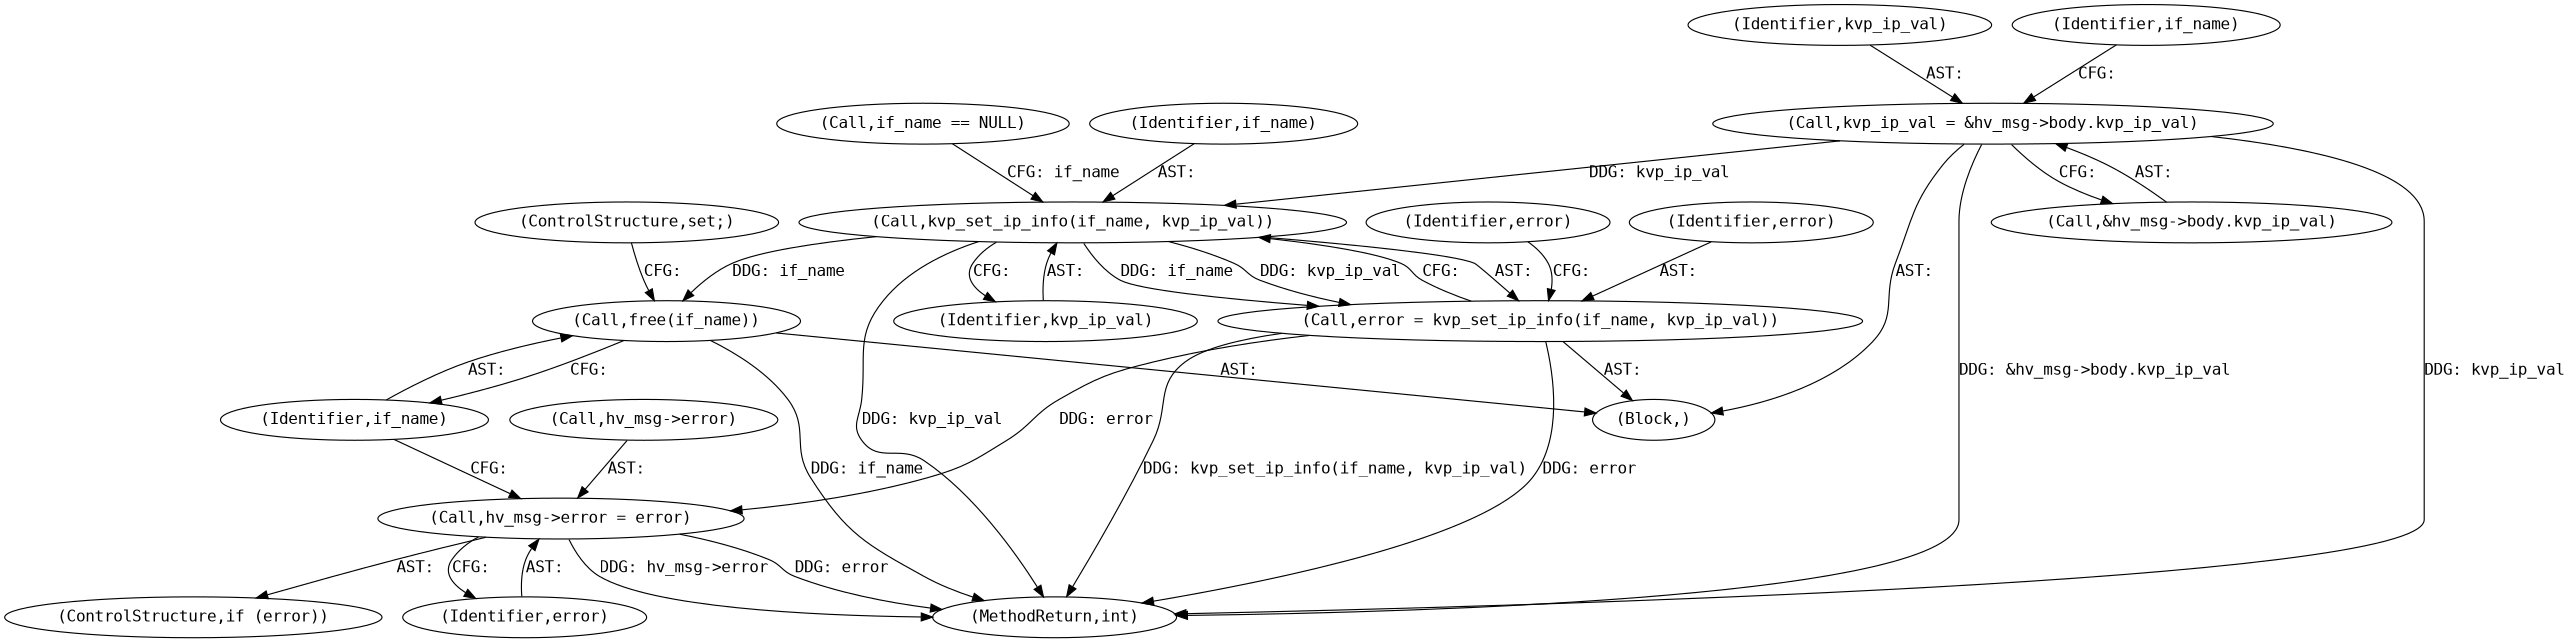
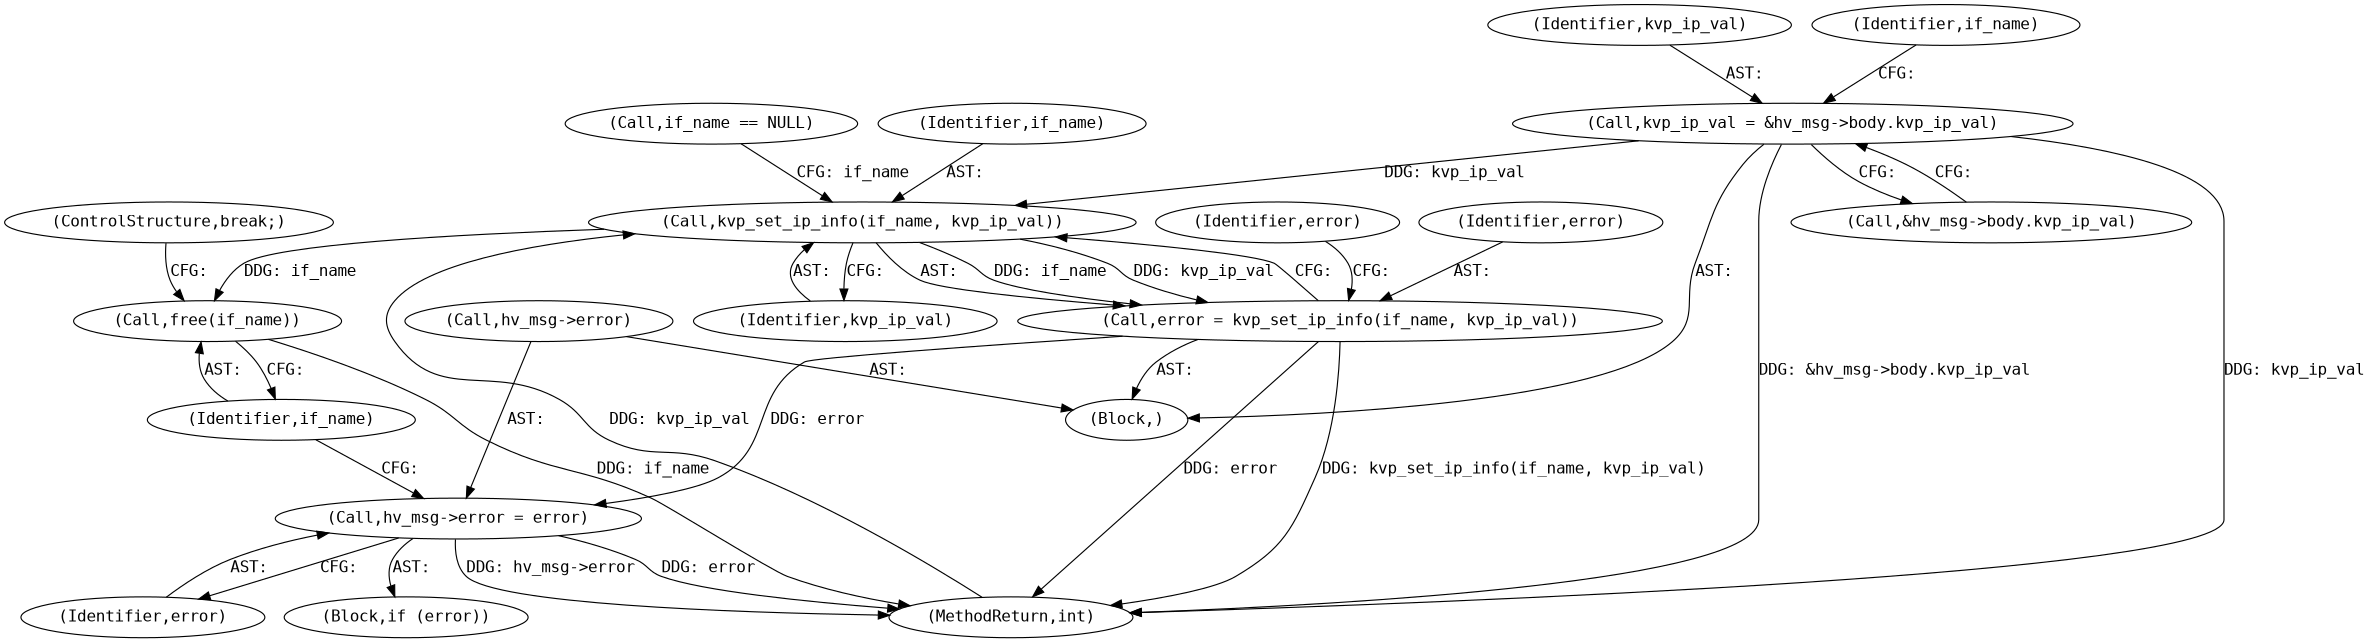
edge "(Call,&hv_msg->body.kvp_ip_val)" -> "(Call,kvp_ip_val = &hv_msg->body.kvp_ip_val)": label "AST: " -> "CFG: "
node "(ControlStructure,set;)": label "(ControlStructure,set;)" -> "(ControlStructure,break;)"
edge "(Call,free(if_name))" -> "(Block,)": now "(Call,hv_msg->error)" -> "(Block,)"
edge "(Call,kvp_set_ip_info(if_name, kvp_ip_val))" -> "(MethodReturn,int)": reversed
node "(ControlStructure,if (error))": label "(ControlStructure,if (error))" -> "(Block,if (error))"
